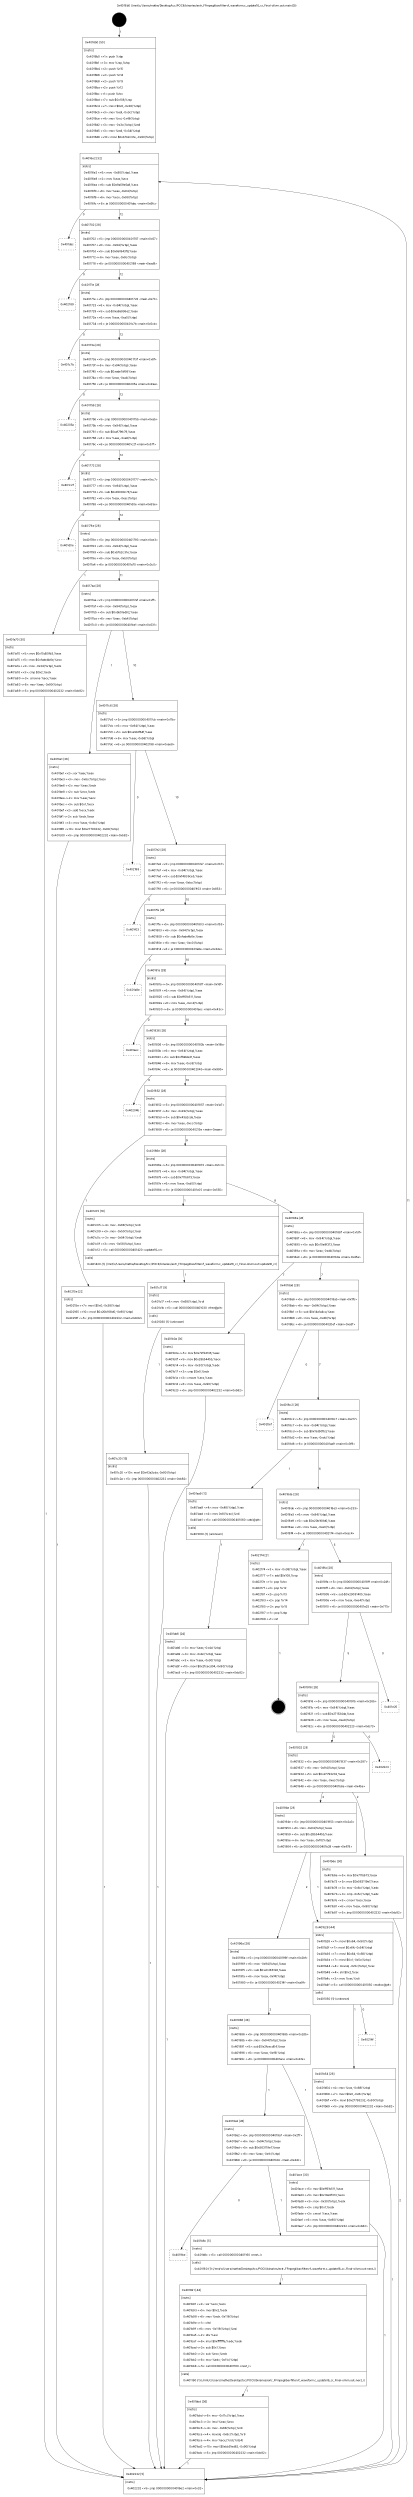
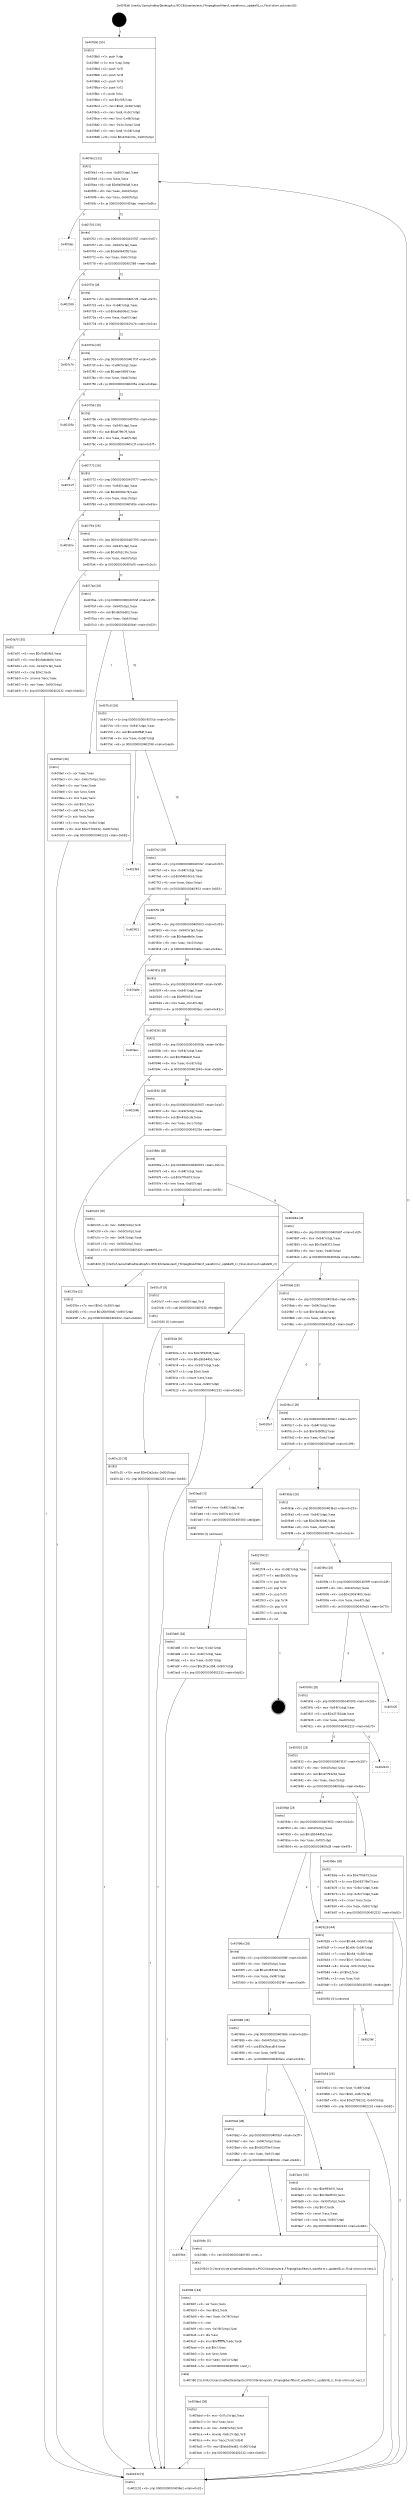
edge "0x401852 [28]" -> "0x40186e [28]": removed, label "9"
edge "0x401c05 [18]" -> "0x401c17 [9]": now "0x401c05 [18]" -> "0x40215e [22]"
